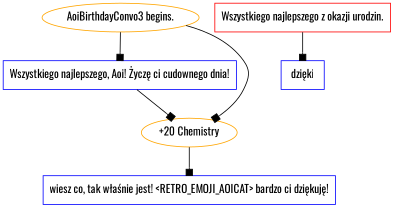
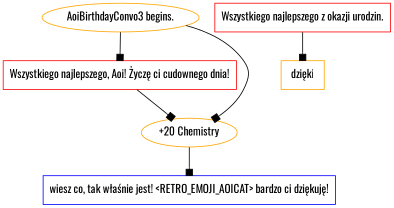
node "Wszystkiego najlepszego, Aoi! Życzę ci cudownego dnia!": color blue -> red
node "dzięki": color blue -> orange
